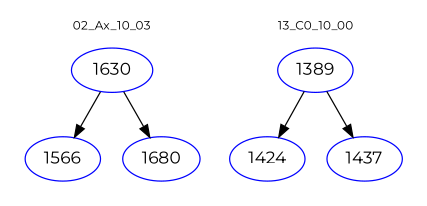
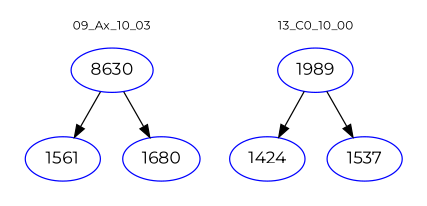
cluster "02_Ax_10_03": label "02_Ax_10_03" -> "09_Ax_10_03"
node "1630": label "1630" -> "8630"
node "1389": label "1389" -> "1989"
node "1566": label "1566" -> "1561"
node "1437": label "1437" -> "1537"
